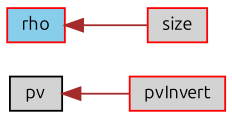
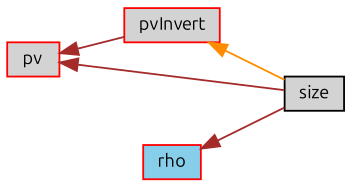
node "size": color red -> black
edge "size" -> "pvInvert": added
edge "size" -> "pv": added
node "pv": color black -> red
